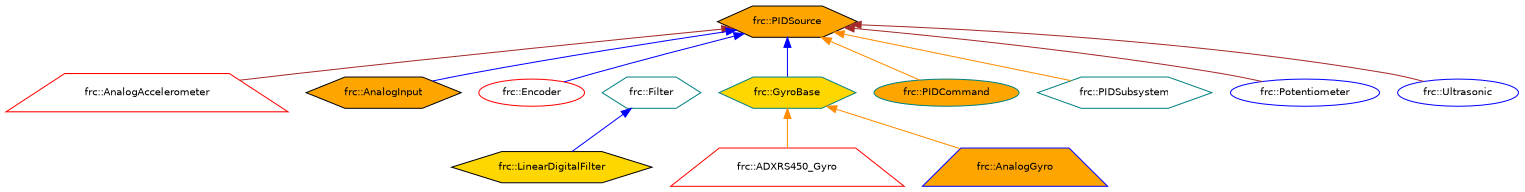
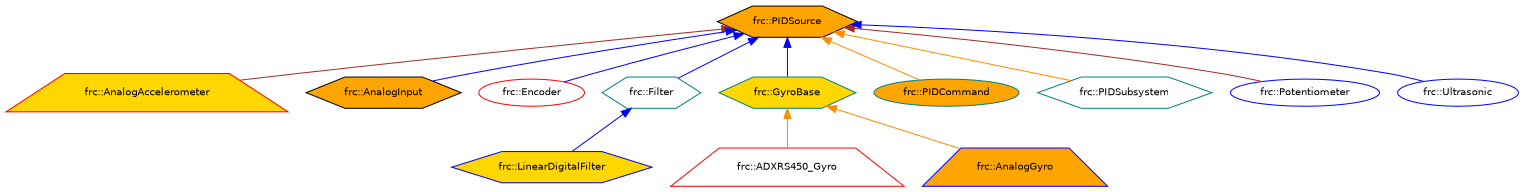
edge "frc::Ultrasonic" -> "frc::PIDSource": color brown -> blue
edge "frc::Filter" -> "frc::PIDSource": added
node "frc::AnalogAccelerometer": fillcolor white -> gold
node "frc::LinearDigitalFilter": color black -> blue
